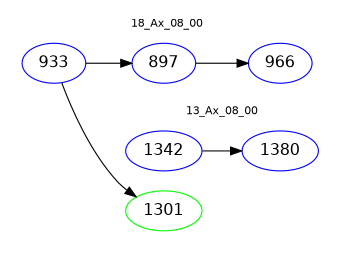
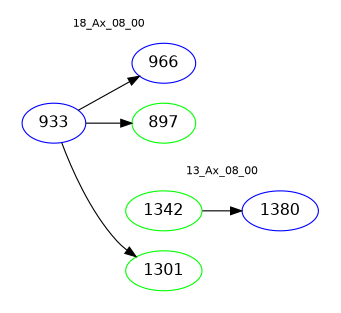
node "897": color blue -> green
edge "897" -> "966": now "933" -> "966"
node "1342": color blue -> green
